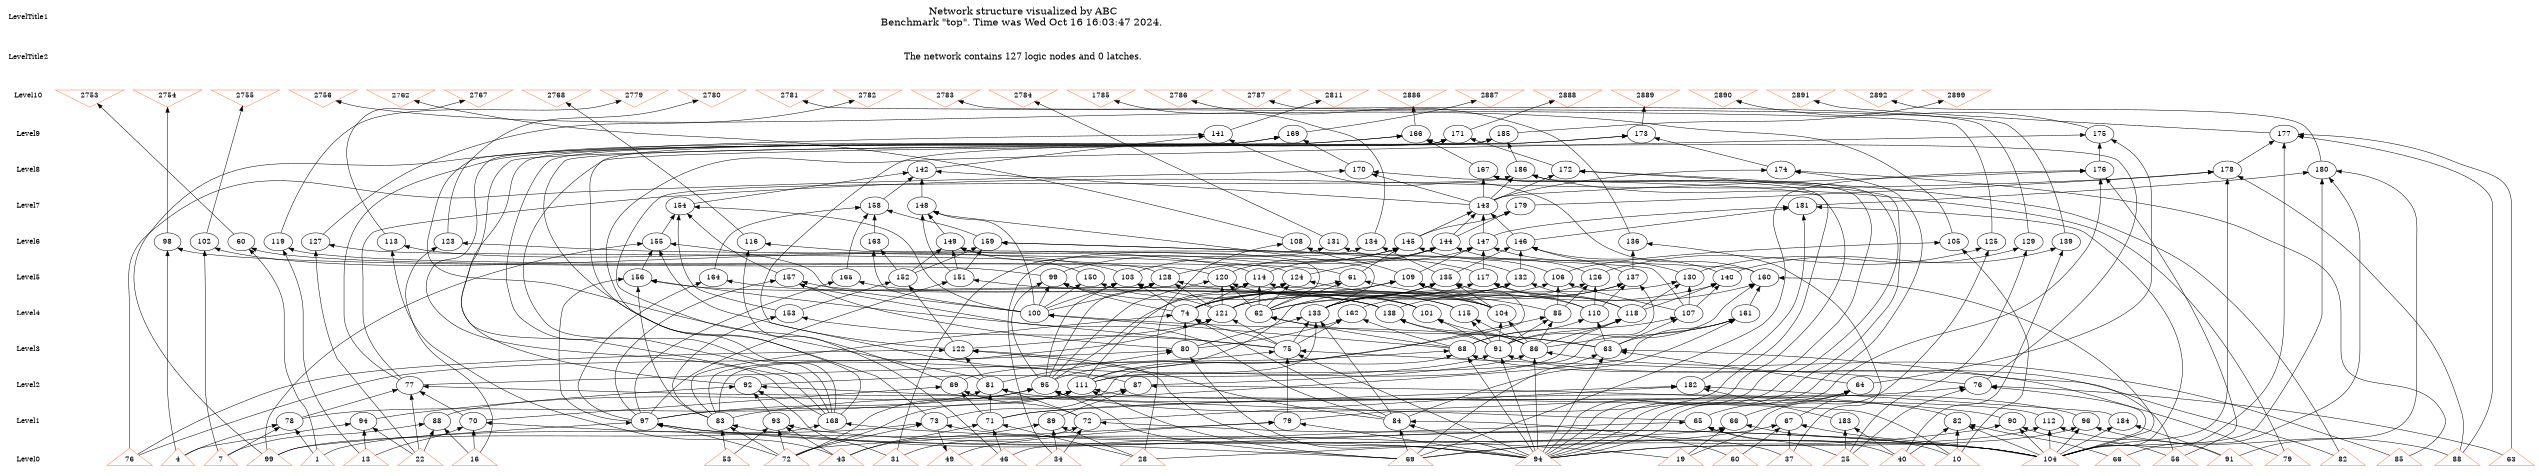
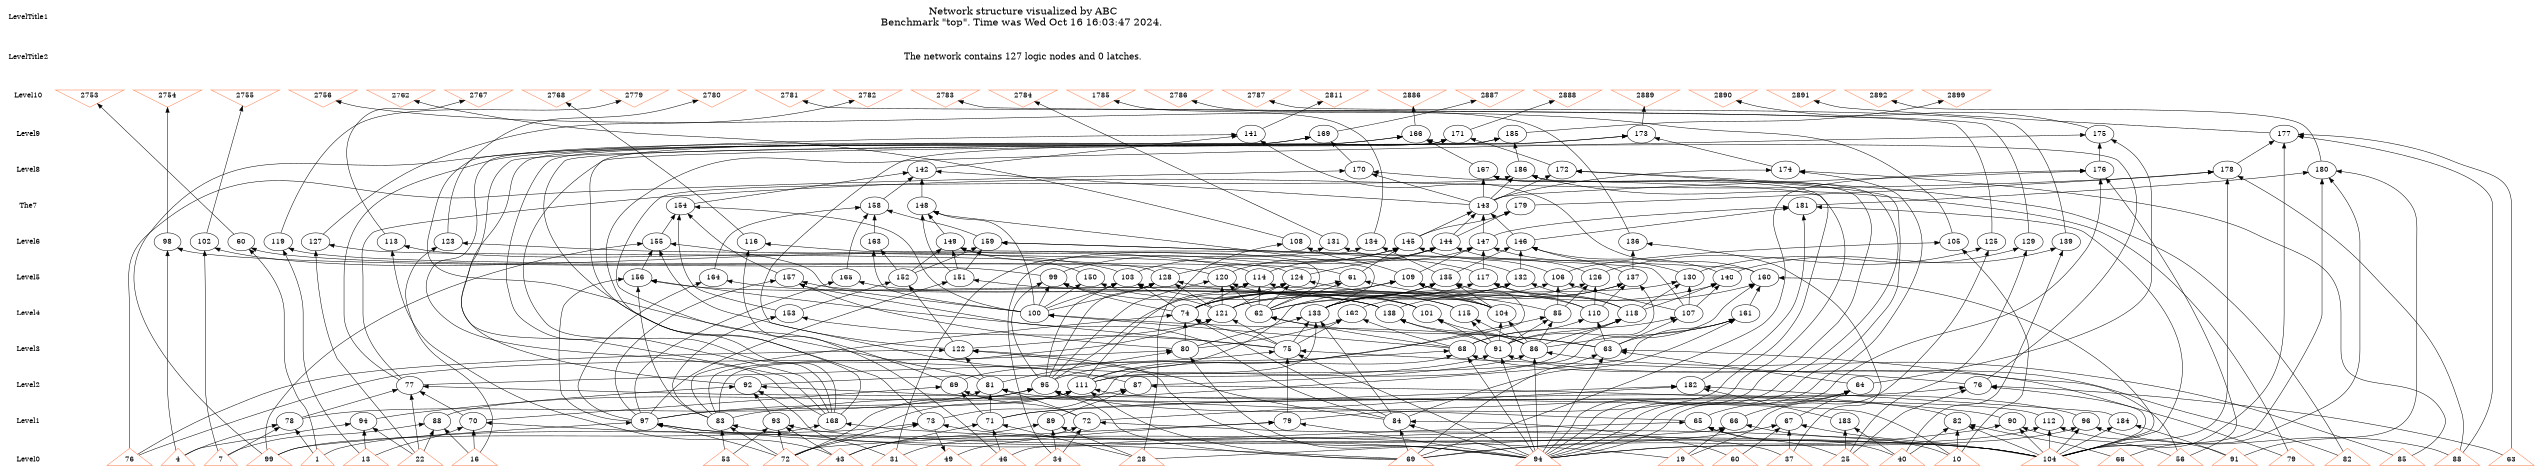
node "Level7": label "Level7" -> "The7"
